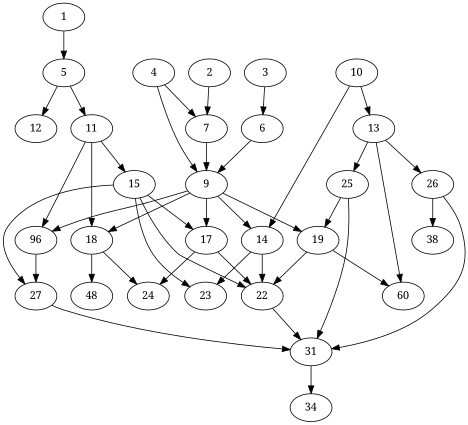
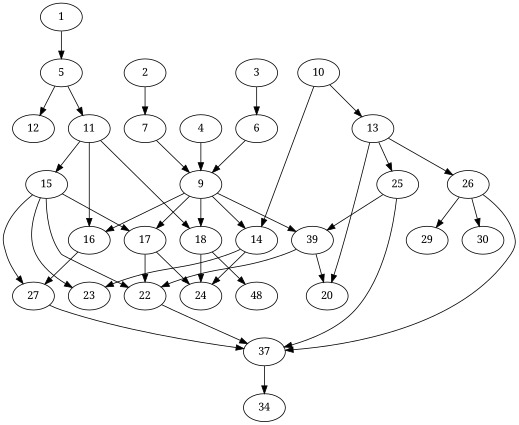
edge "4" -> "7": removed
node "96": label "96" -> "16"
node "19": label "19" -> "39"
node "29": added
node "38": label "38" -> "30"
edge "14" -> "22": now "14" -> "24"
node "60": label "60" -> "20"
node "31": label "31" -> "37"
